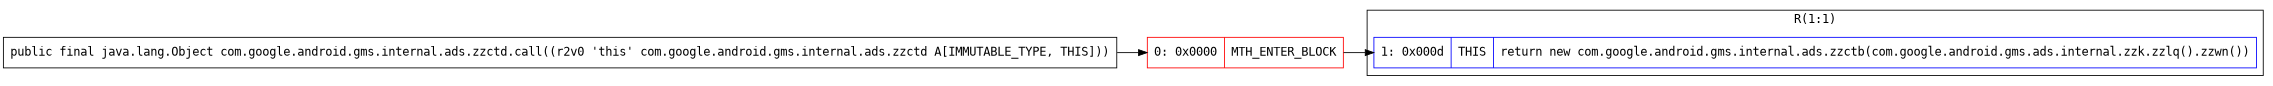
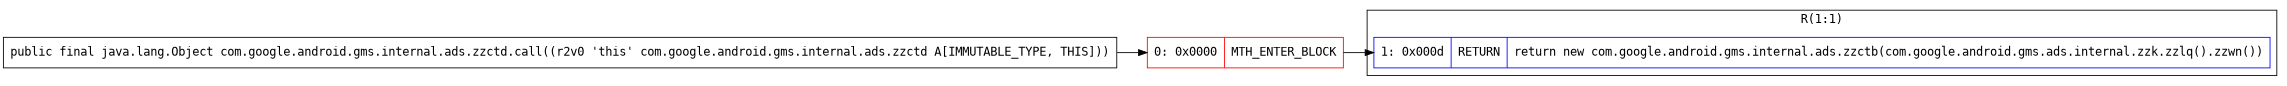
node "1: 0x000d": text "THIS" -> "RETURN"
